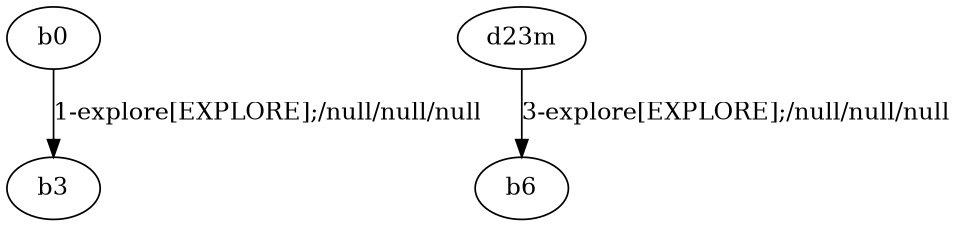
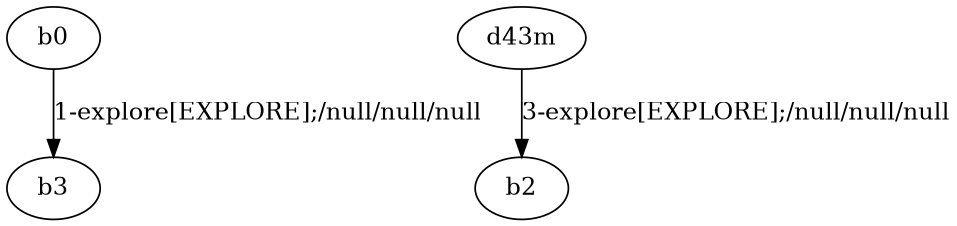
node "d23m": label "d23m" -> "d43m"
node "b6": label "b6" -> "b2"
